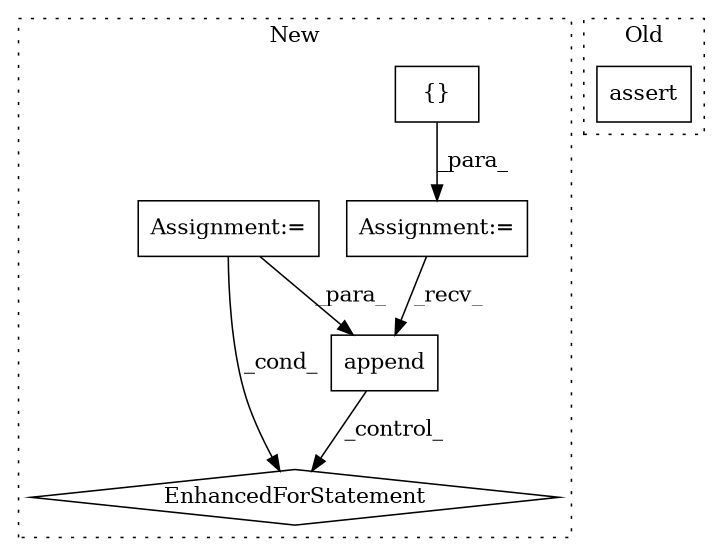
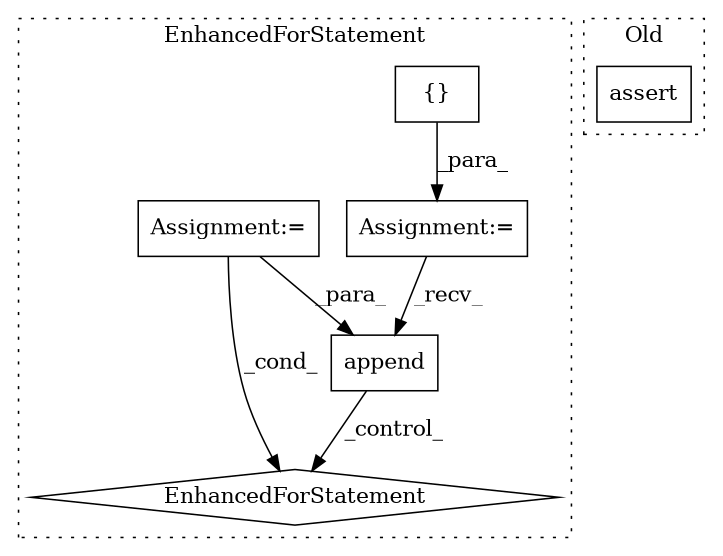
cluster "New": label "New" -> "EnhancedForStatement"
